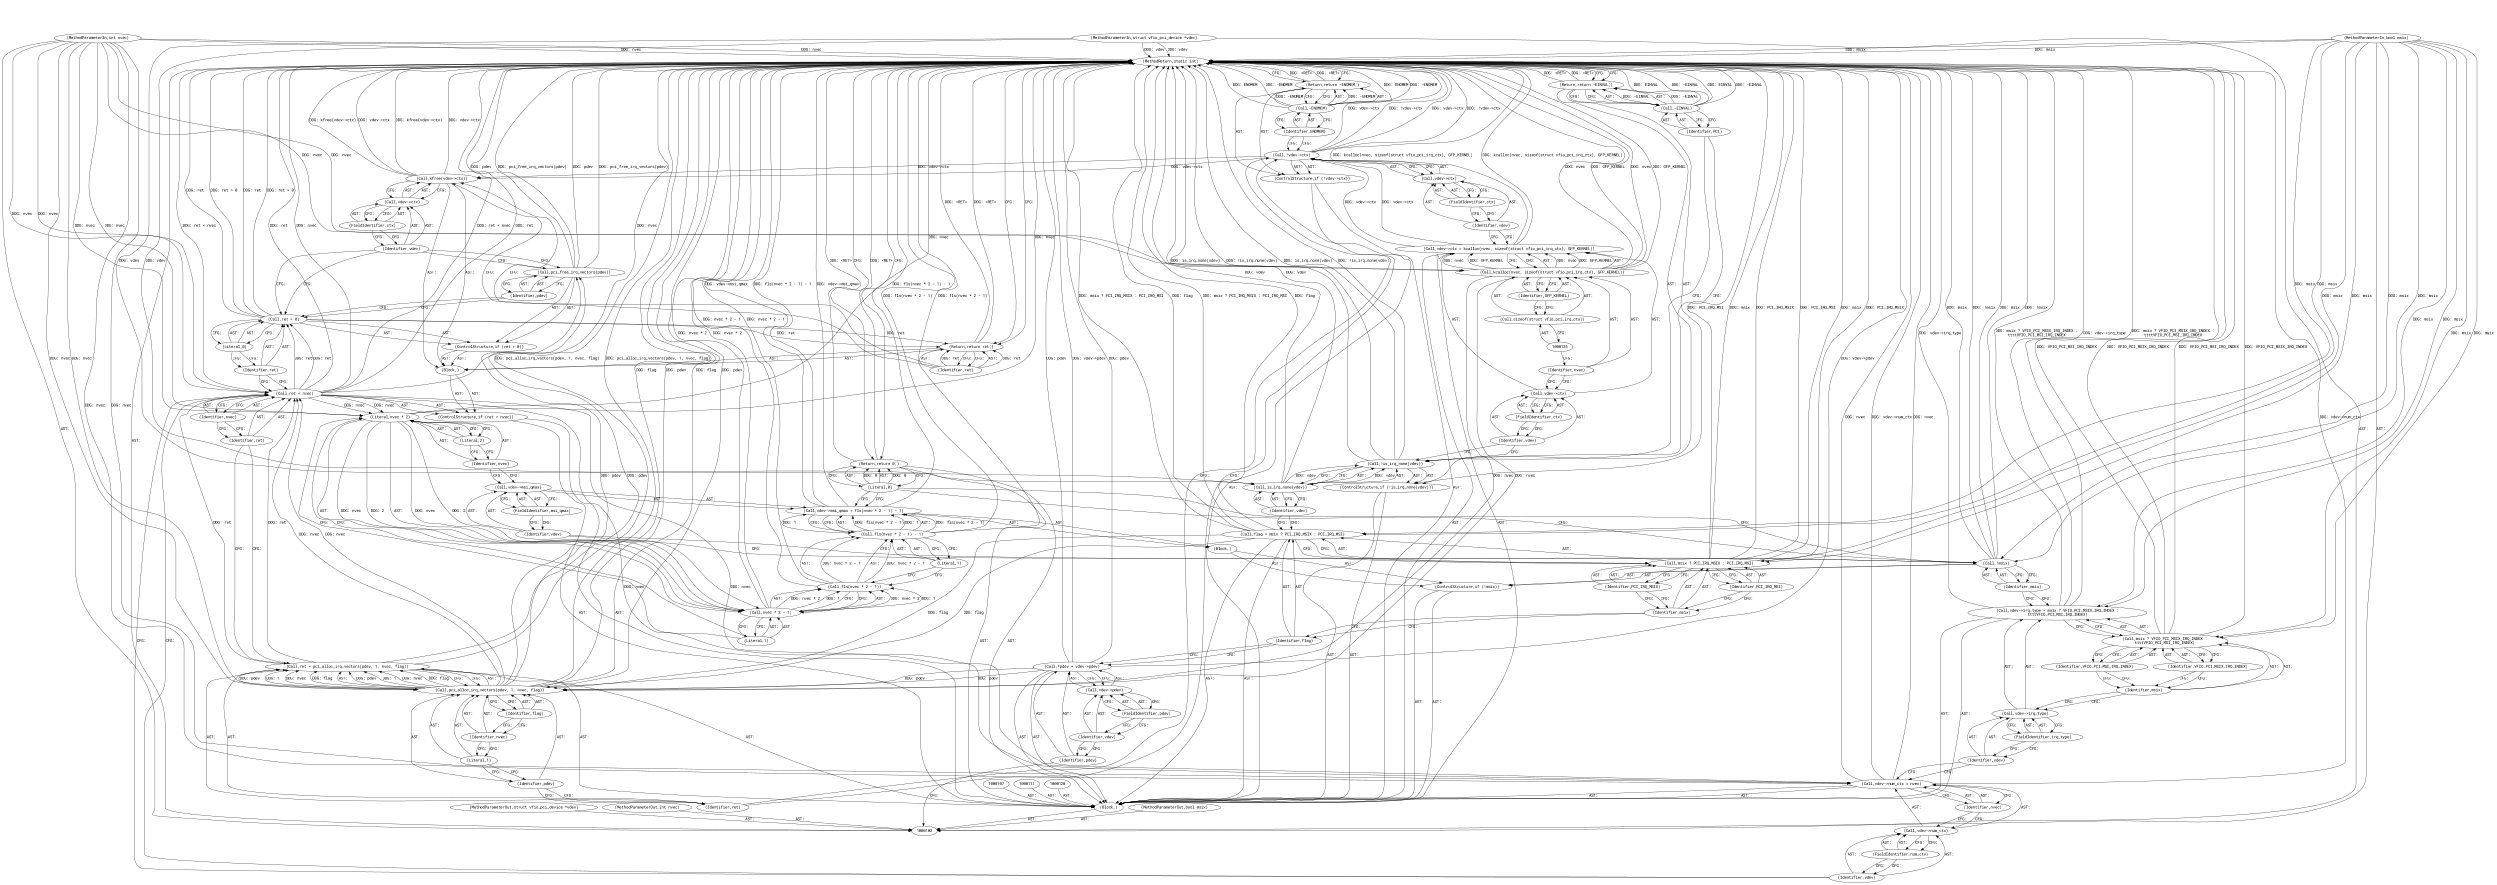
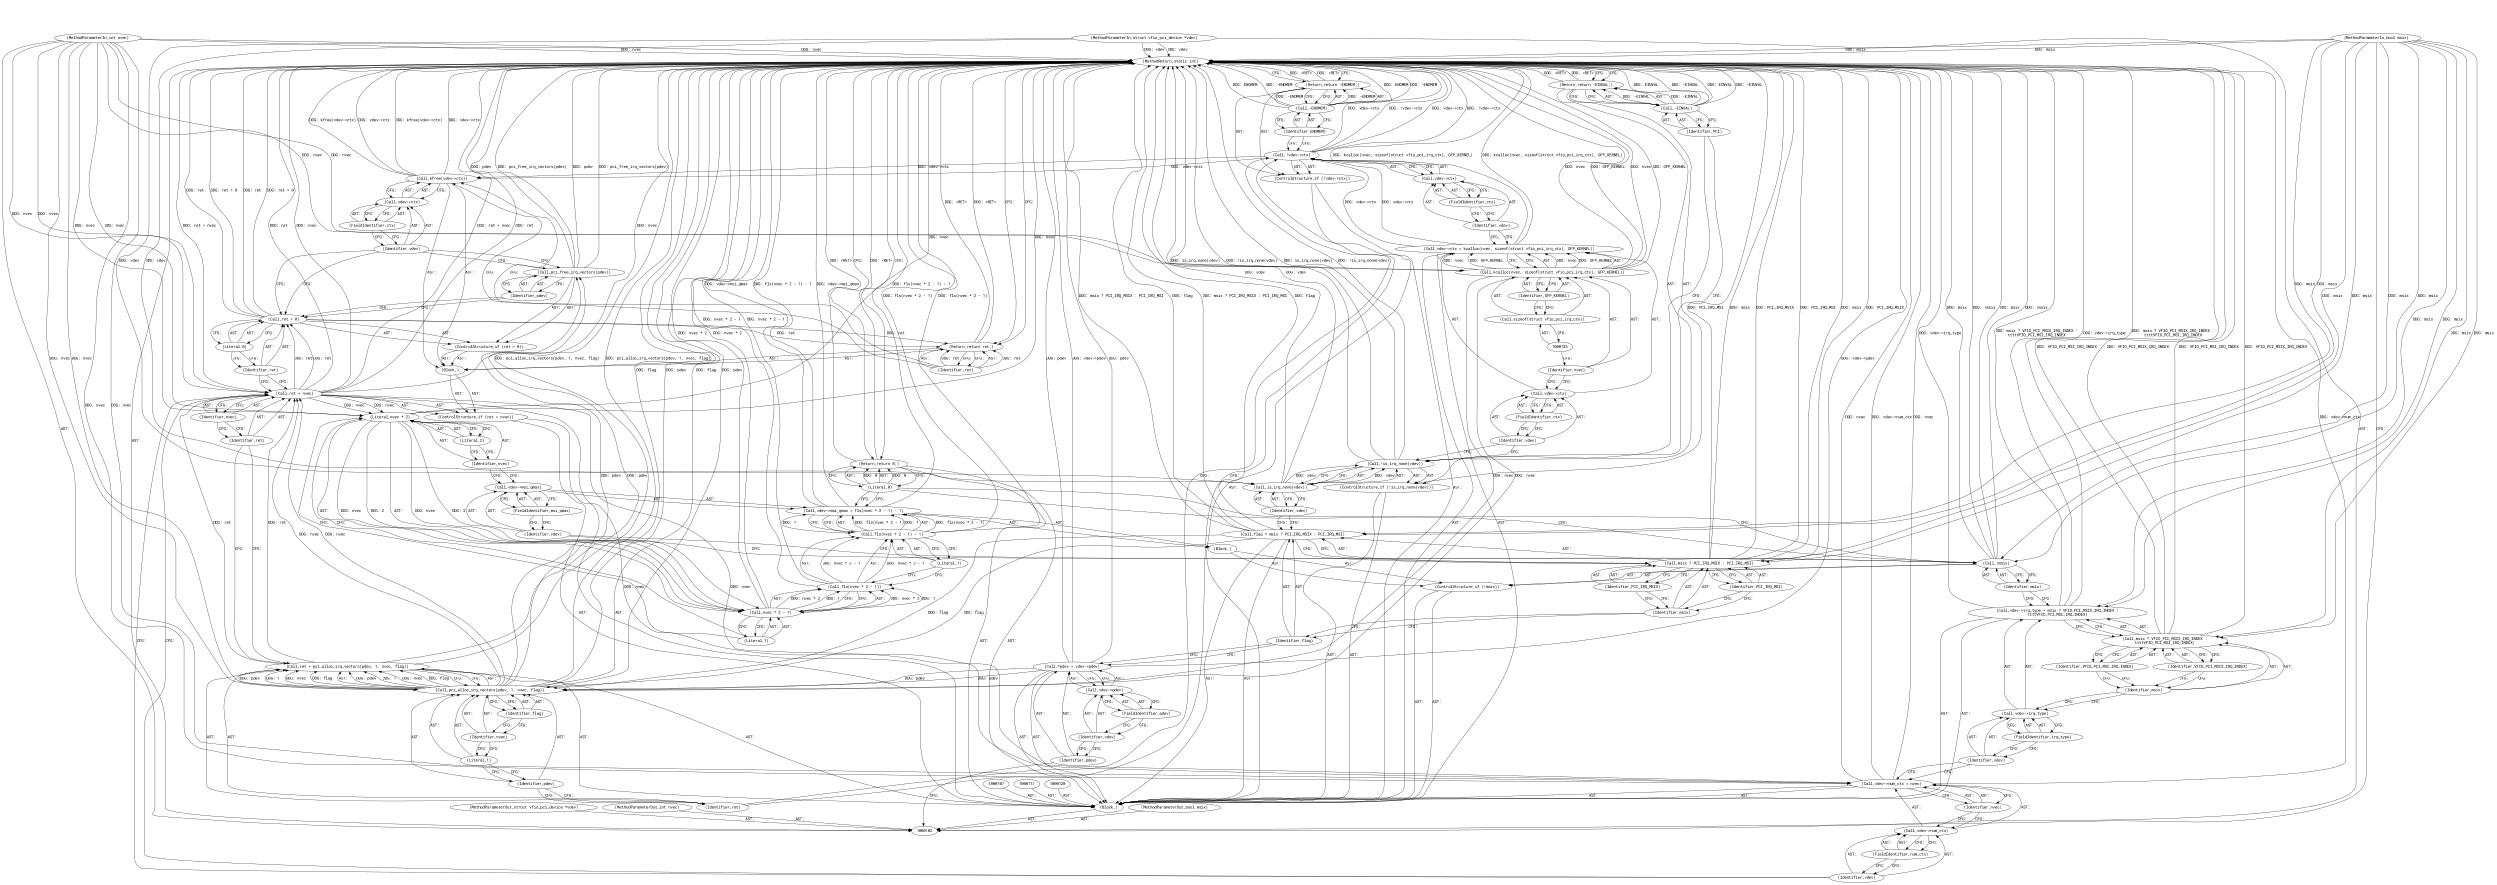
edge "(MethodParameterIn,bool msix)" -> "1000102": label "AST: " -> "CFG: "
